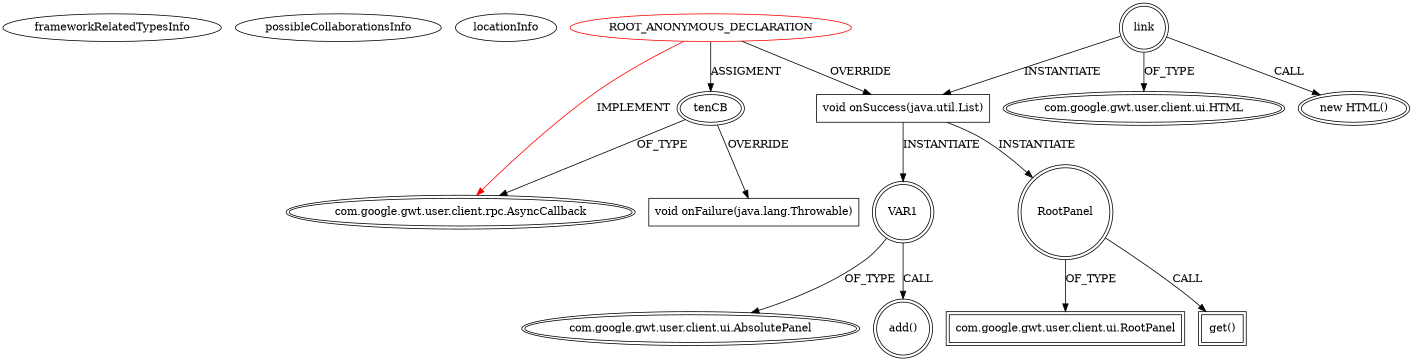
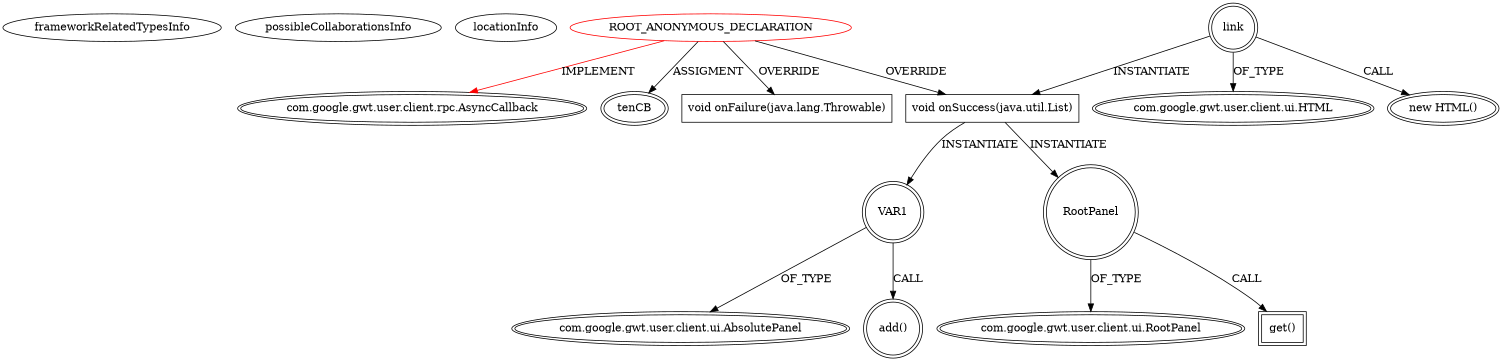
edge "tenCB" -> "com.google.gwt.user.client.rpc.AsyncCallback": removed, label "OF_TYPE"
edge "tenCB" -> "void onFailure(java.lang.Throwable)": now "ROOT_ANONYMOUS_DECLARATION" -> "void onFailure(java.lang.Throwable)"
node "com.google.gwt.user.client.ui.RootPanel": shape box -> ellipse
